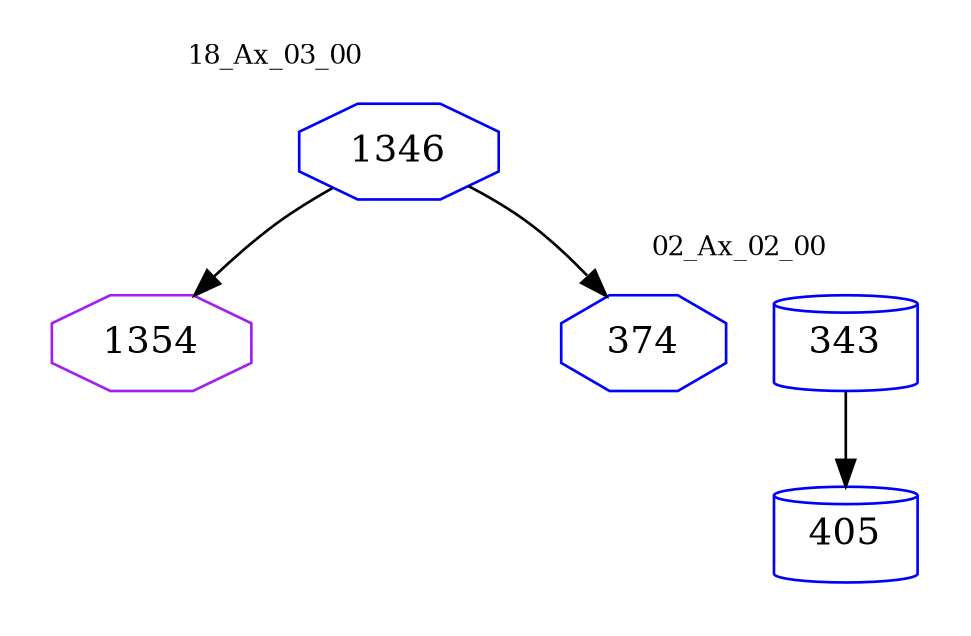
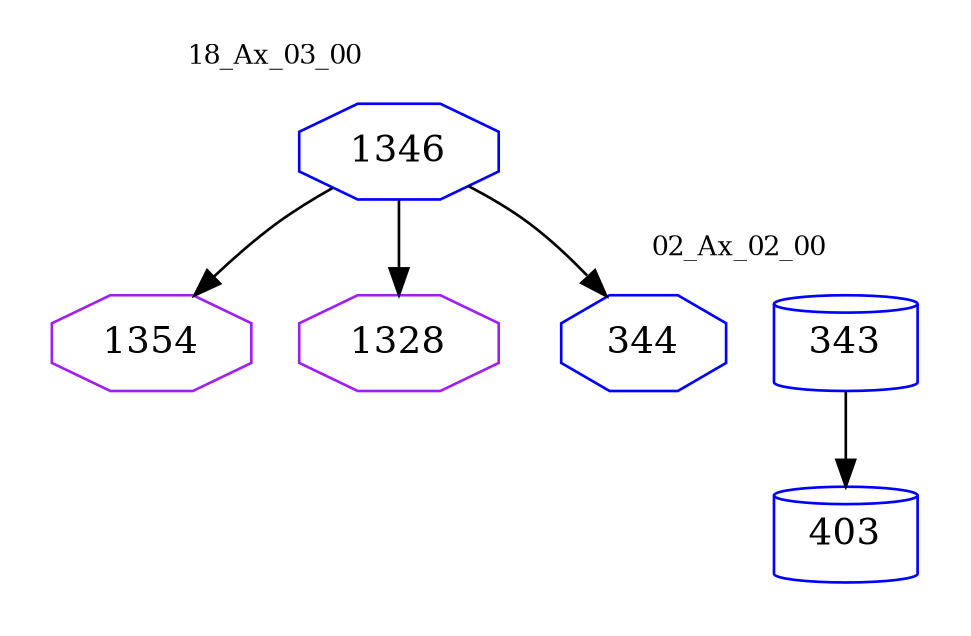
node "1328": added
node "374": label "374" -> "344"
node "405": label "405" -> "403"
